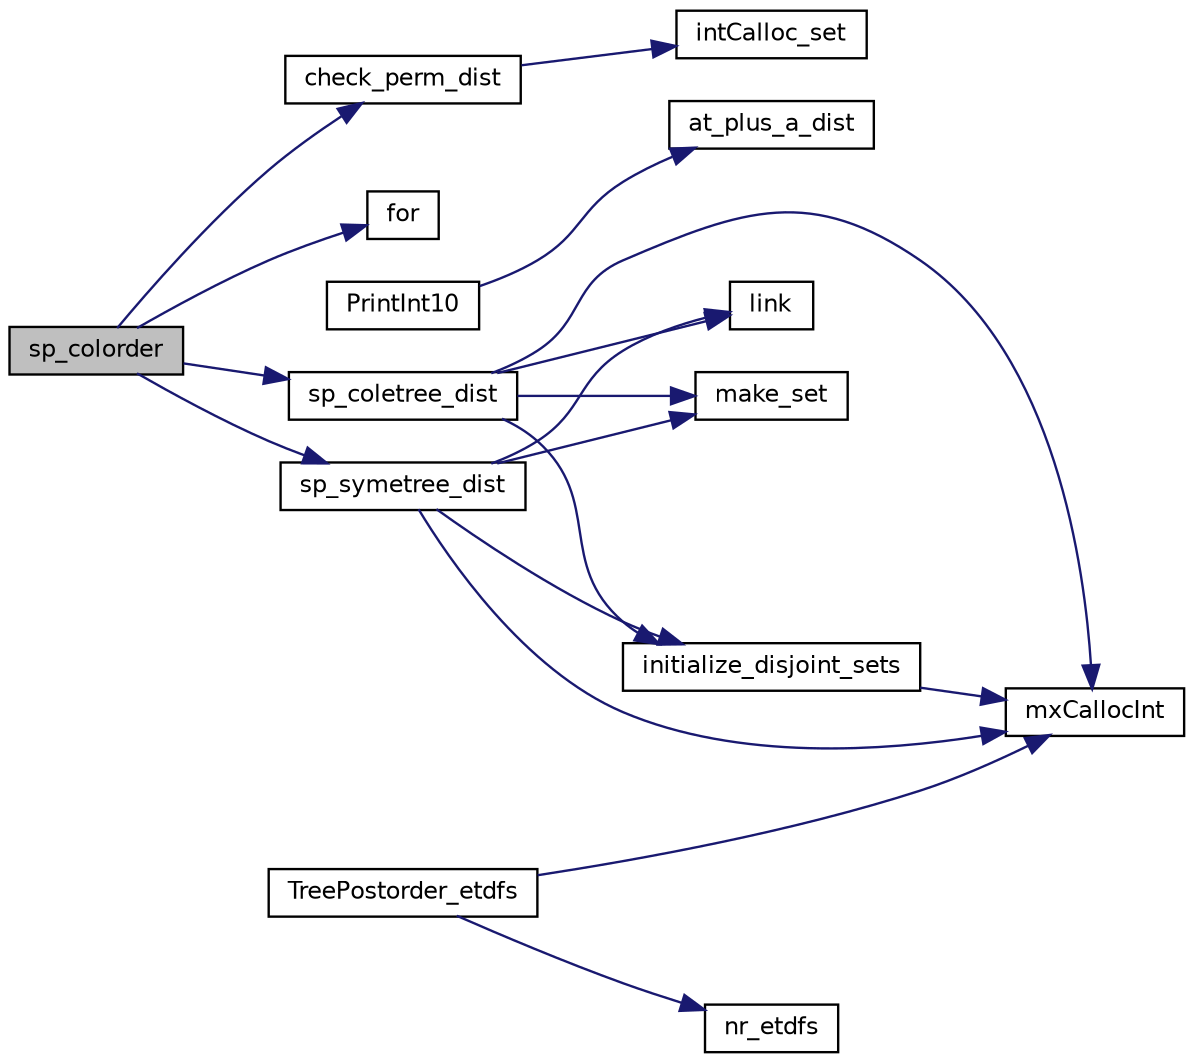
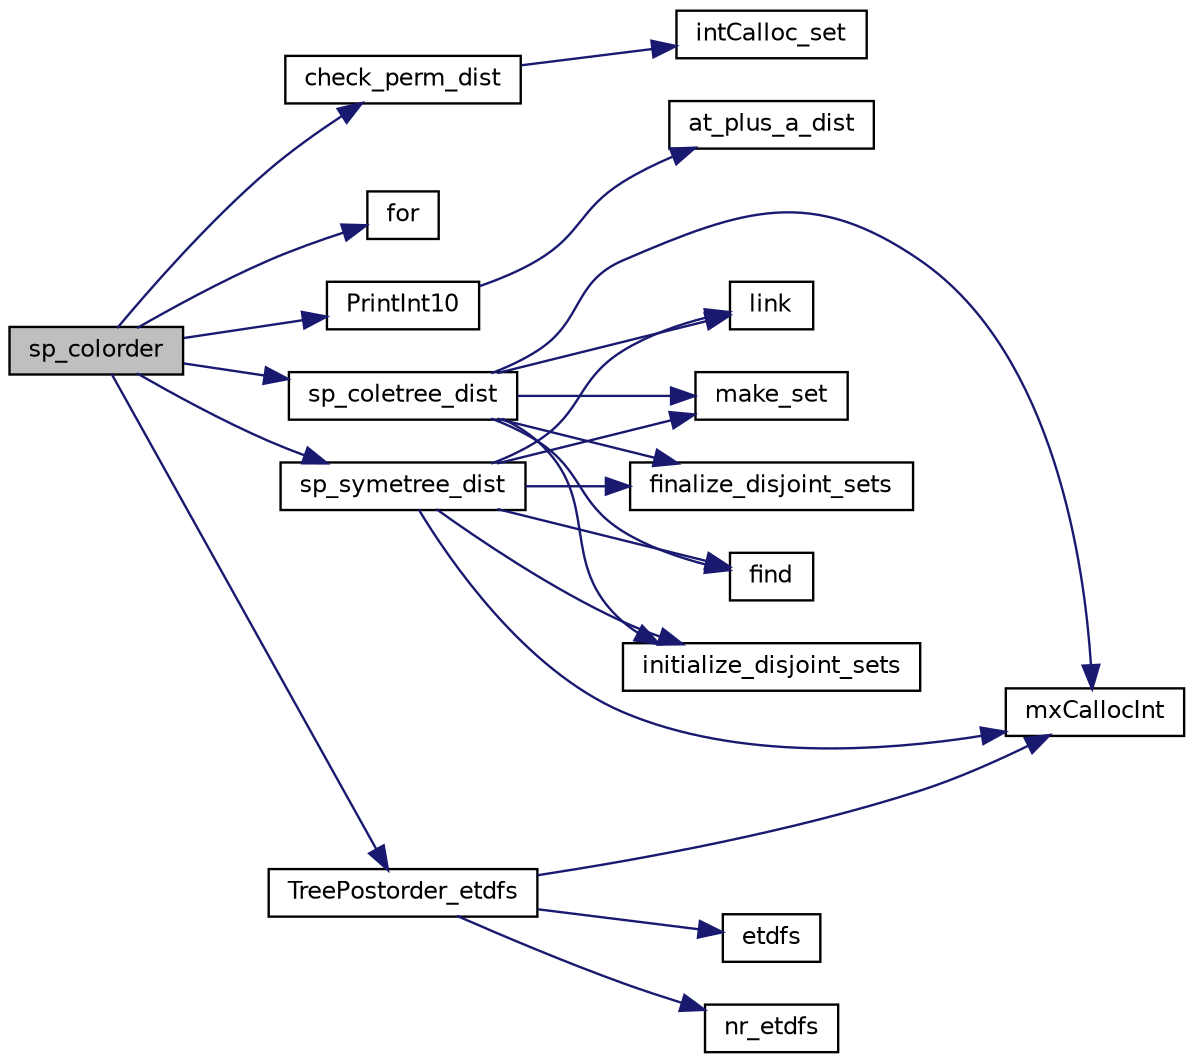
edge "sp_colorder" -> "PrintInt10": added
node "finalize_disjoint_sets": added
node "find": added
edge "sp_colorder" -> "TreePostorder_etdfs": added
edge "initialize_disjoint_sets" -> "mxCallocInt": removed
node "etdfs": added
